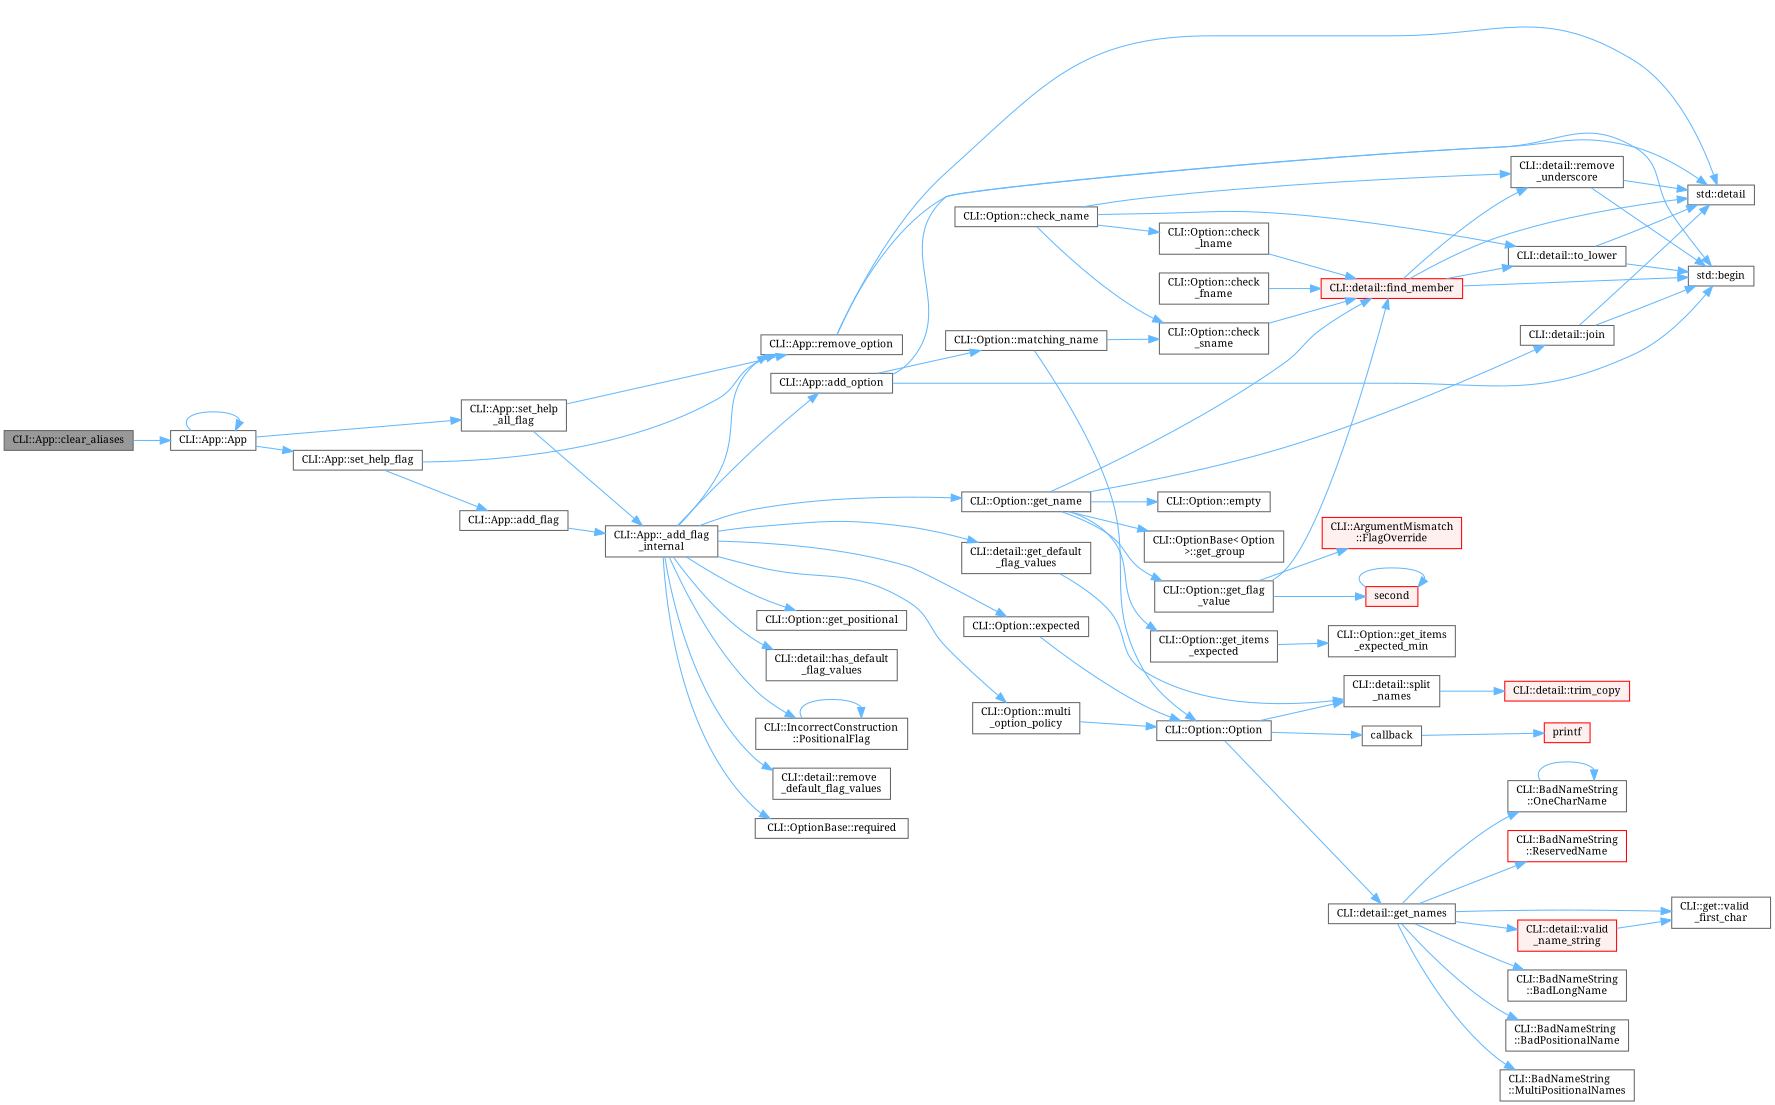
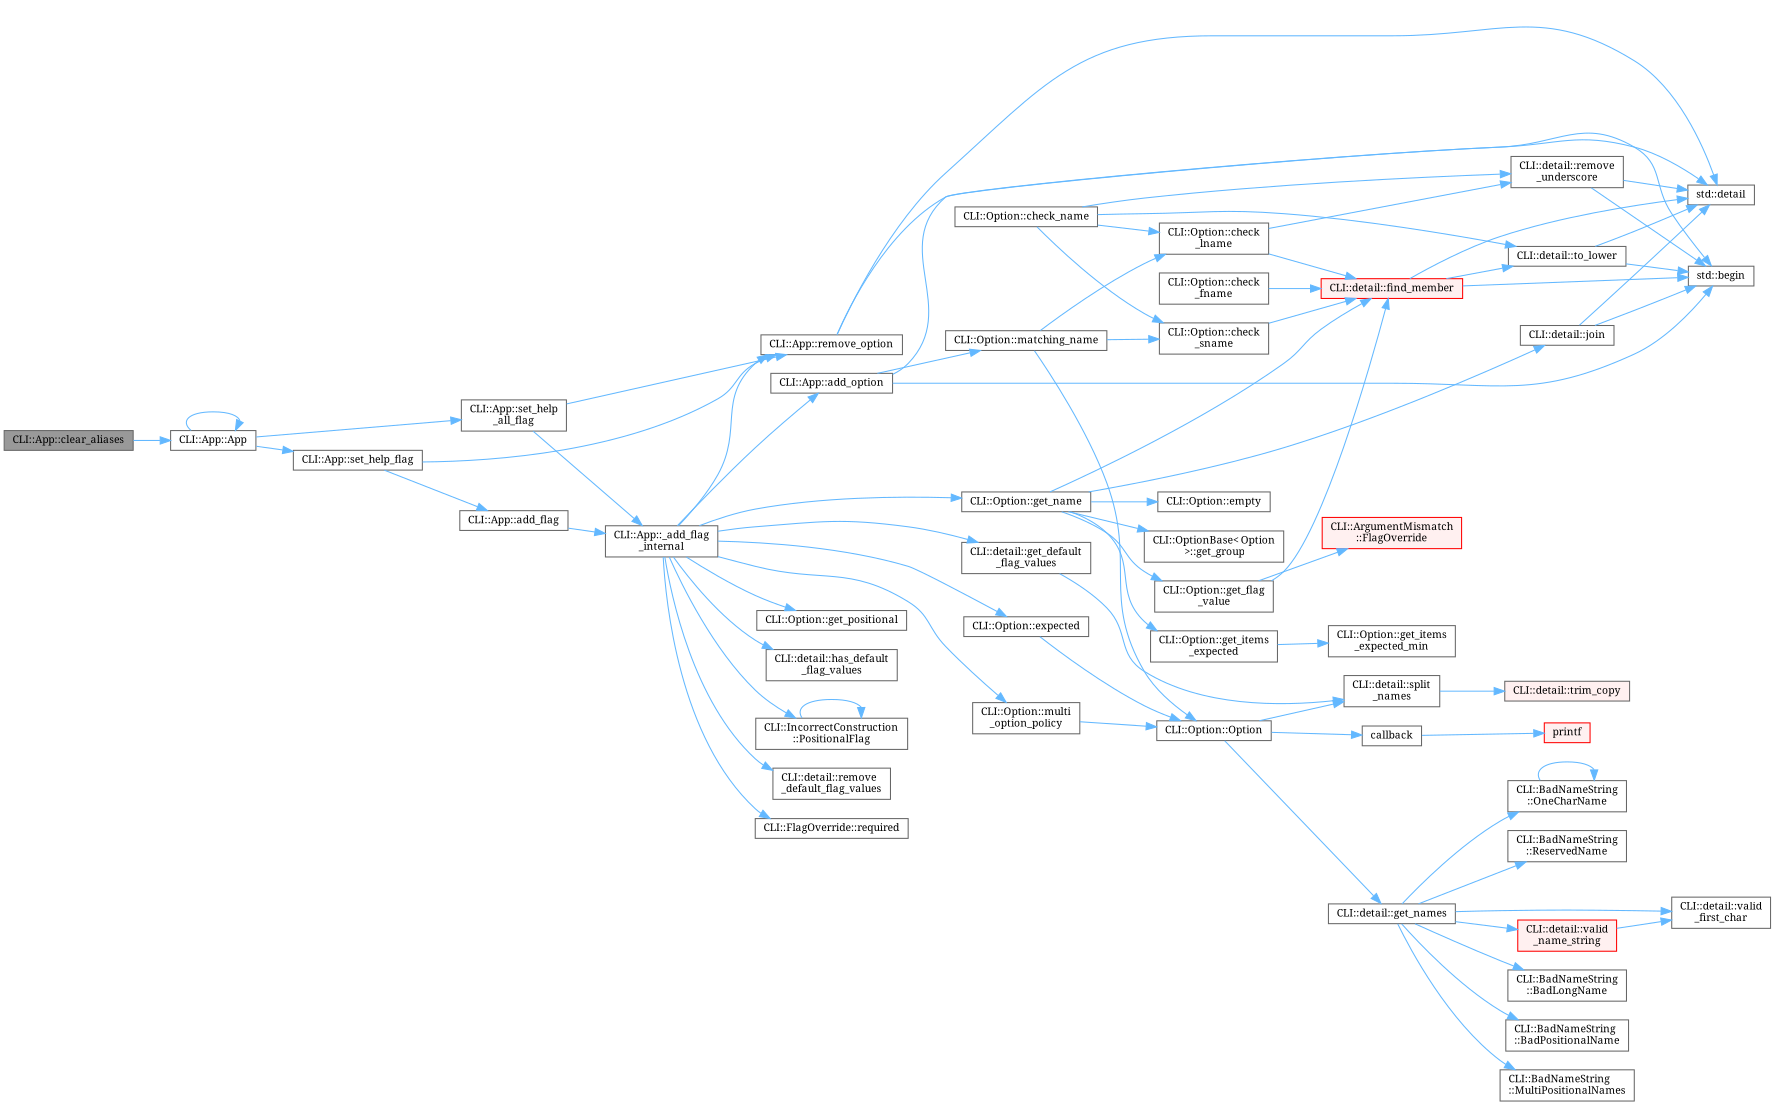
edge "CLI::detail::find_member" -> "CLI::detail::remove _underscore": now "CLI::Option::check _lname" -> "CLI::detail::remove _underscore"
edge "CLI::Option::matching_name" -> "CLI::Option::check _lname": added
node "second": removed
node "CLI::detail::trim_copy": color red -> grey40
node "CLI::OptionBase::required": label "CLI::OptionBase::required" -> "CLI::FlagOverride::required"
node "CLI::BadNameString ::ReservedName": color red -> grey40
node "CLI::get::valid _first_char": label "CLI::get::valid _first_char" -> "CLI::detail::valid _first_char"
